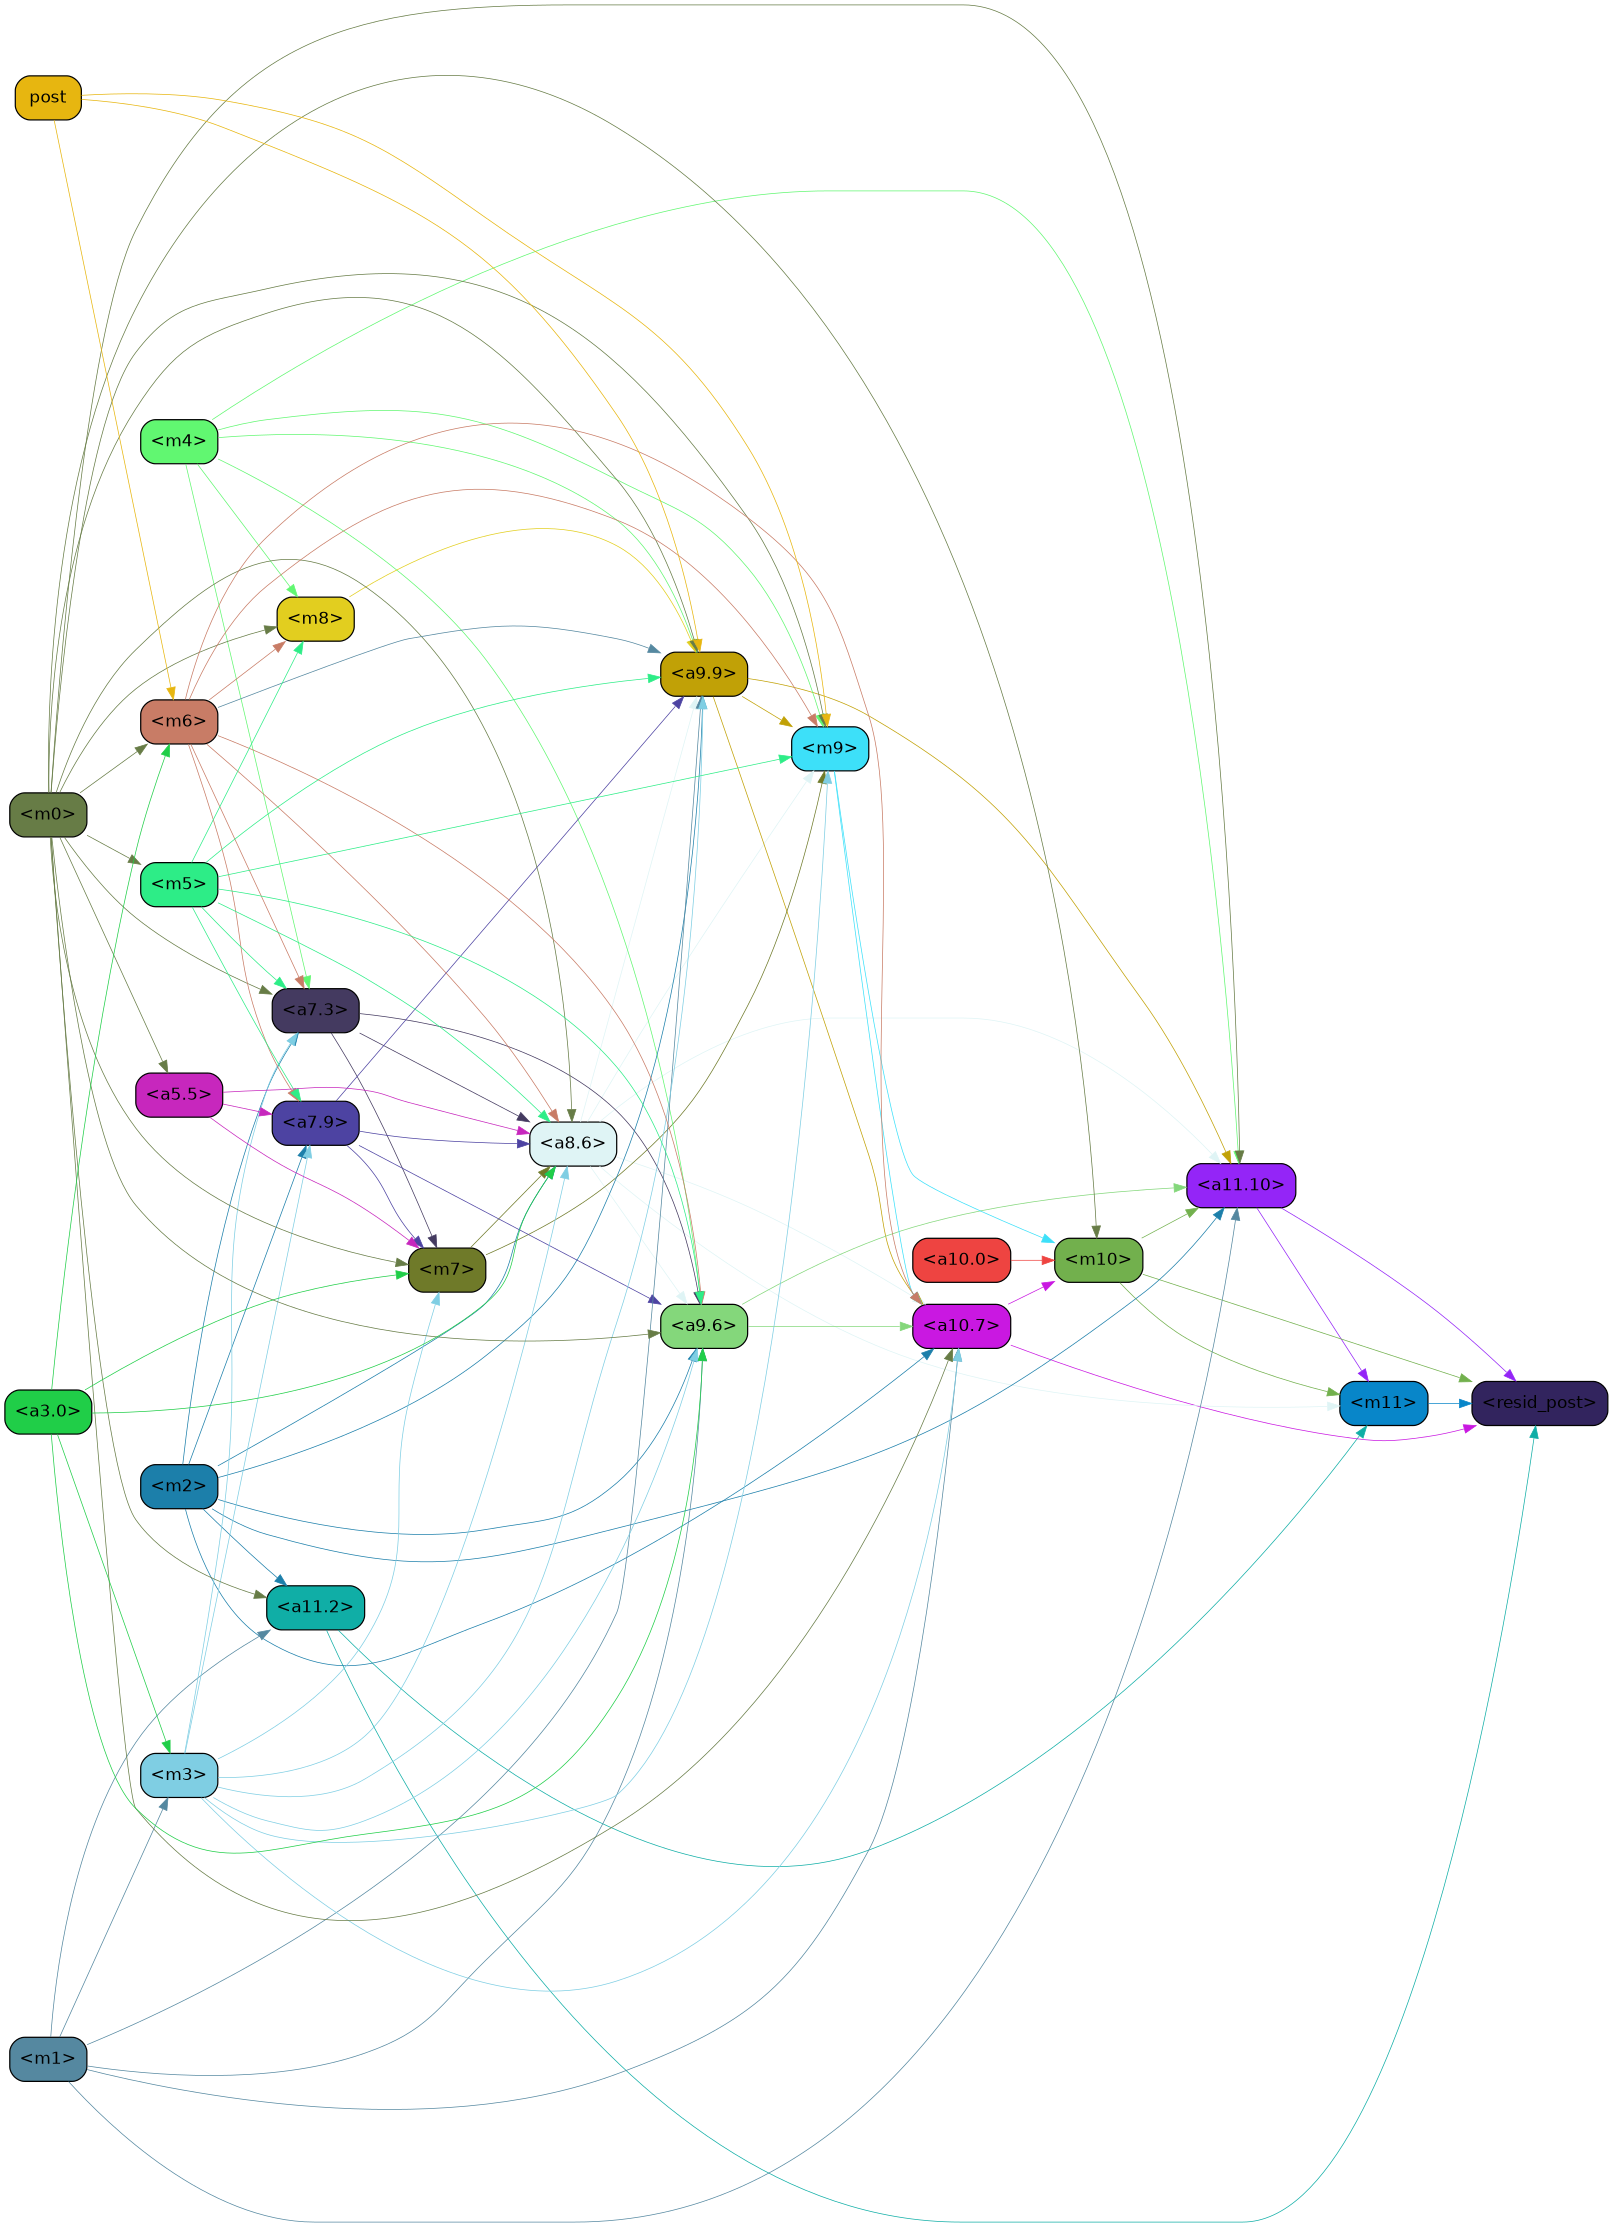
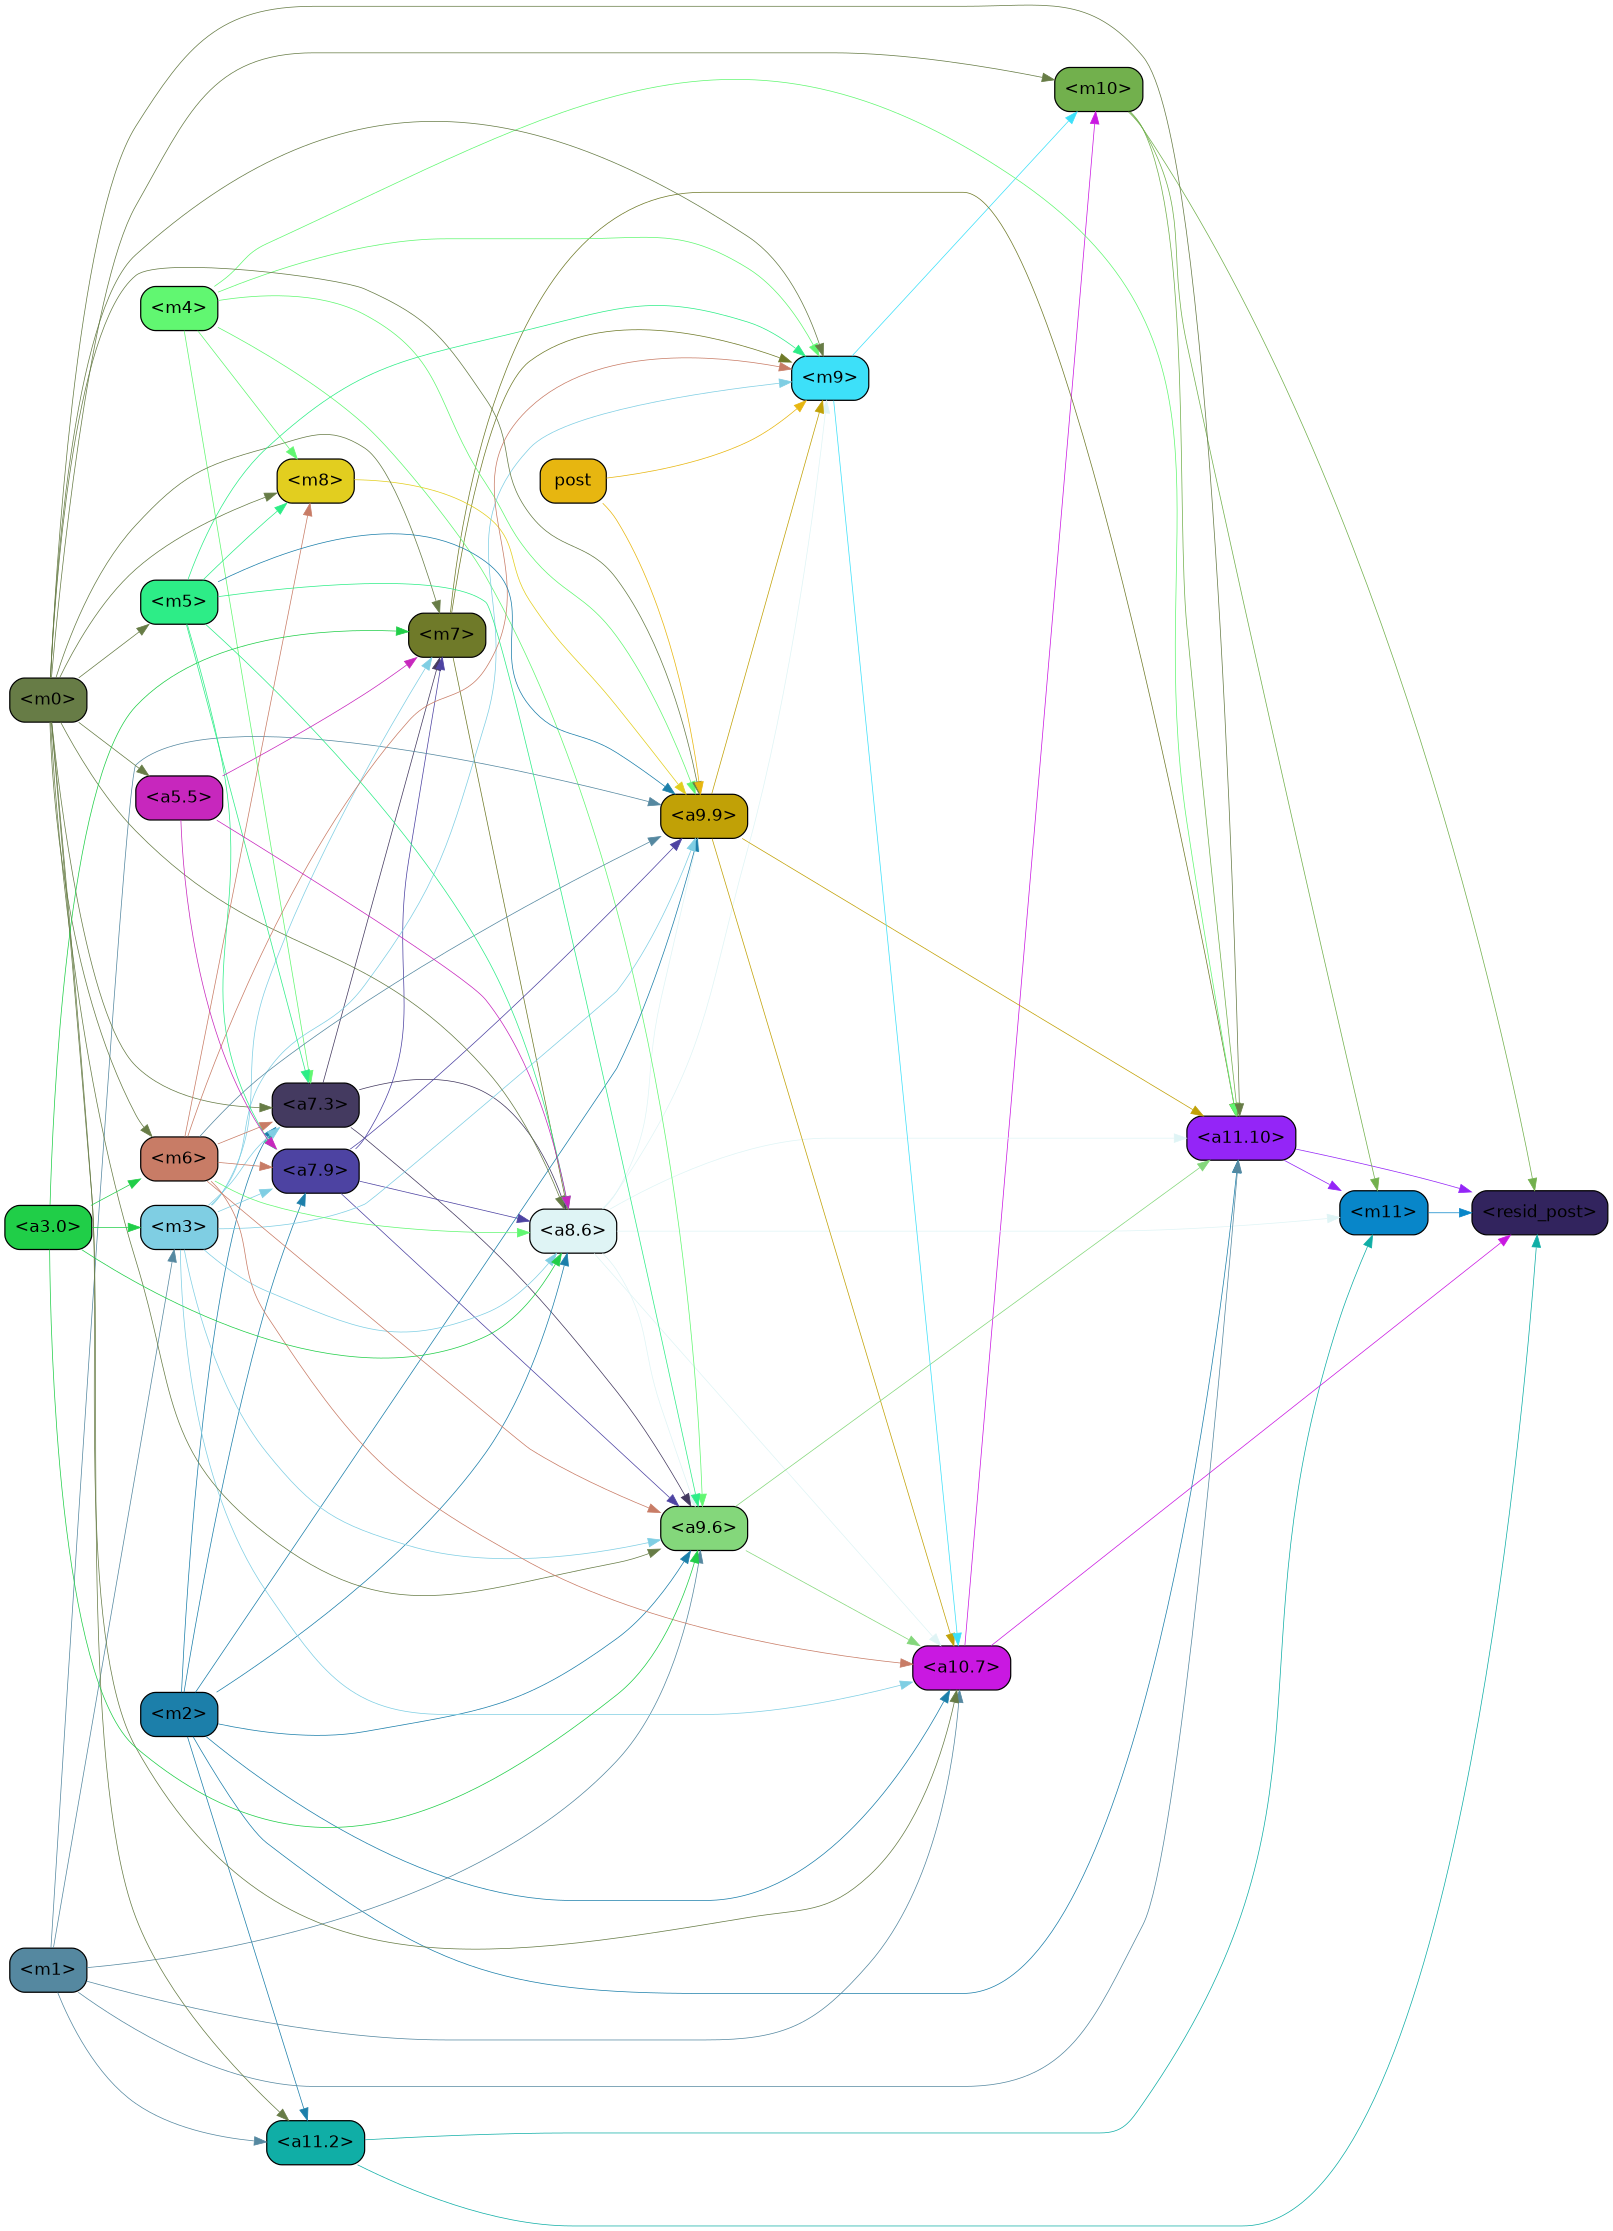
edge "<m7>" -> "<a11.10>": added
edge "post" -> "<m6>": removed
edge "<m5>" -> "<a9.9>": color #2ded87 -> #1c7faa
edge "<m6>" -> "<a8.6>": color #c87c66 -> #61f771
node "<a10.0>": removed
